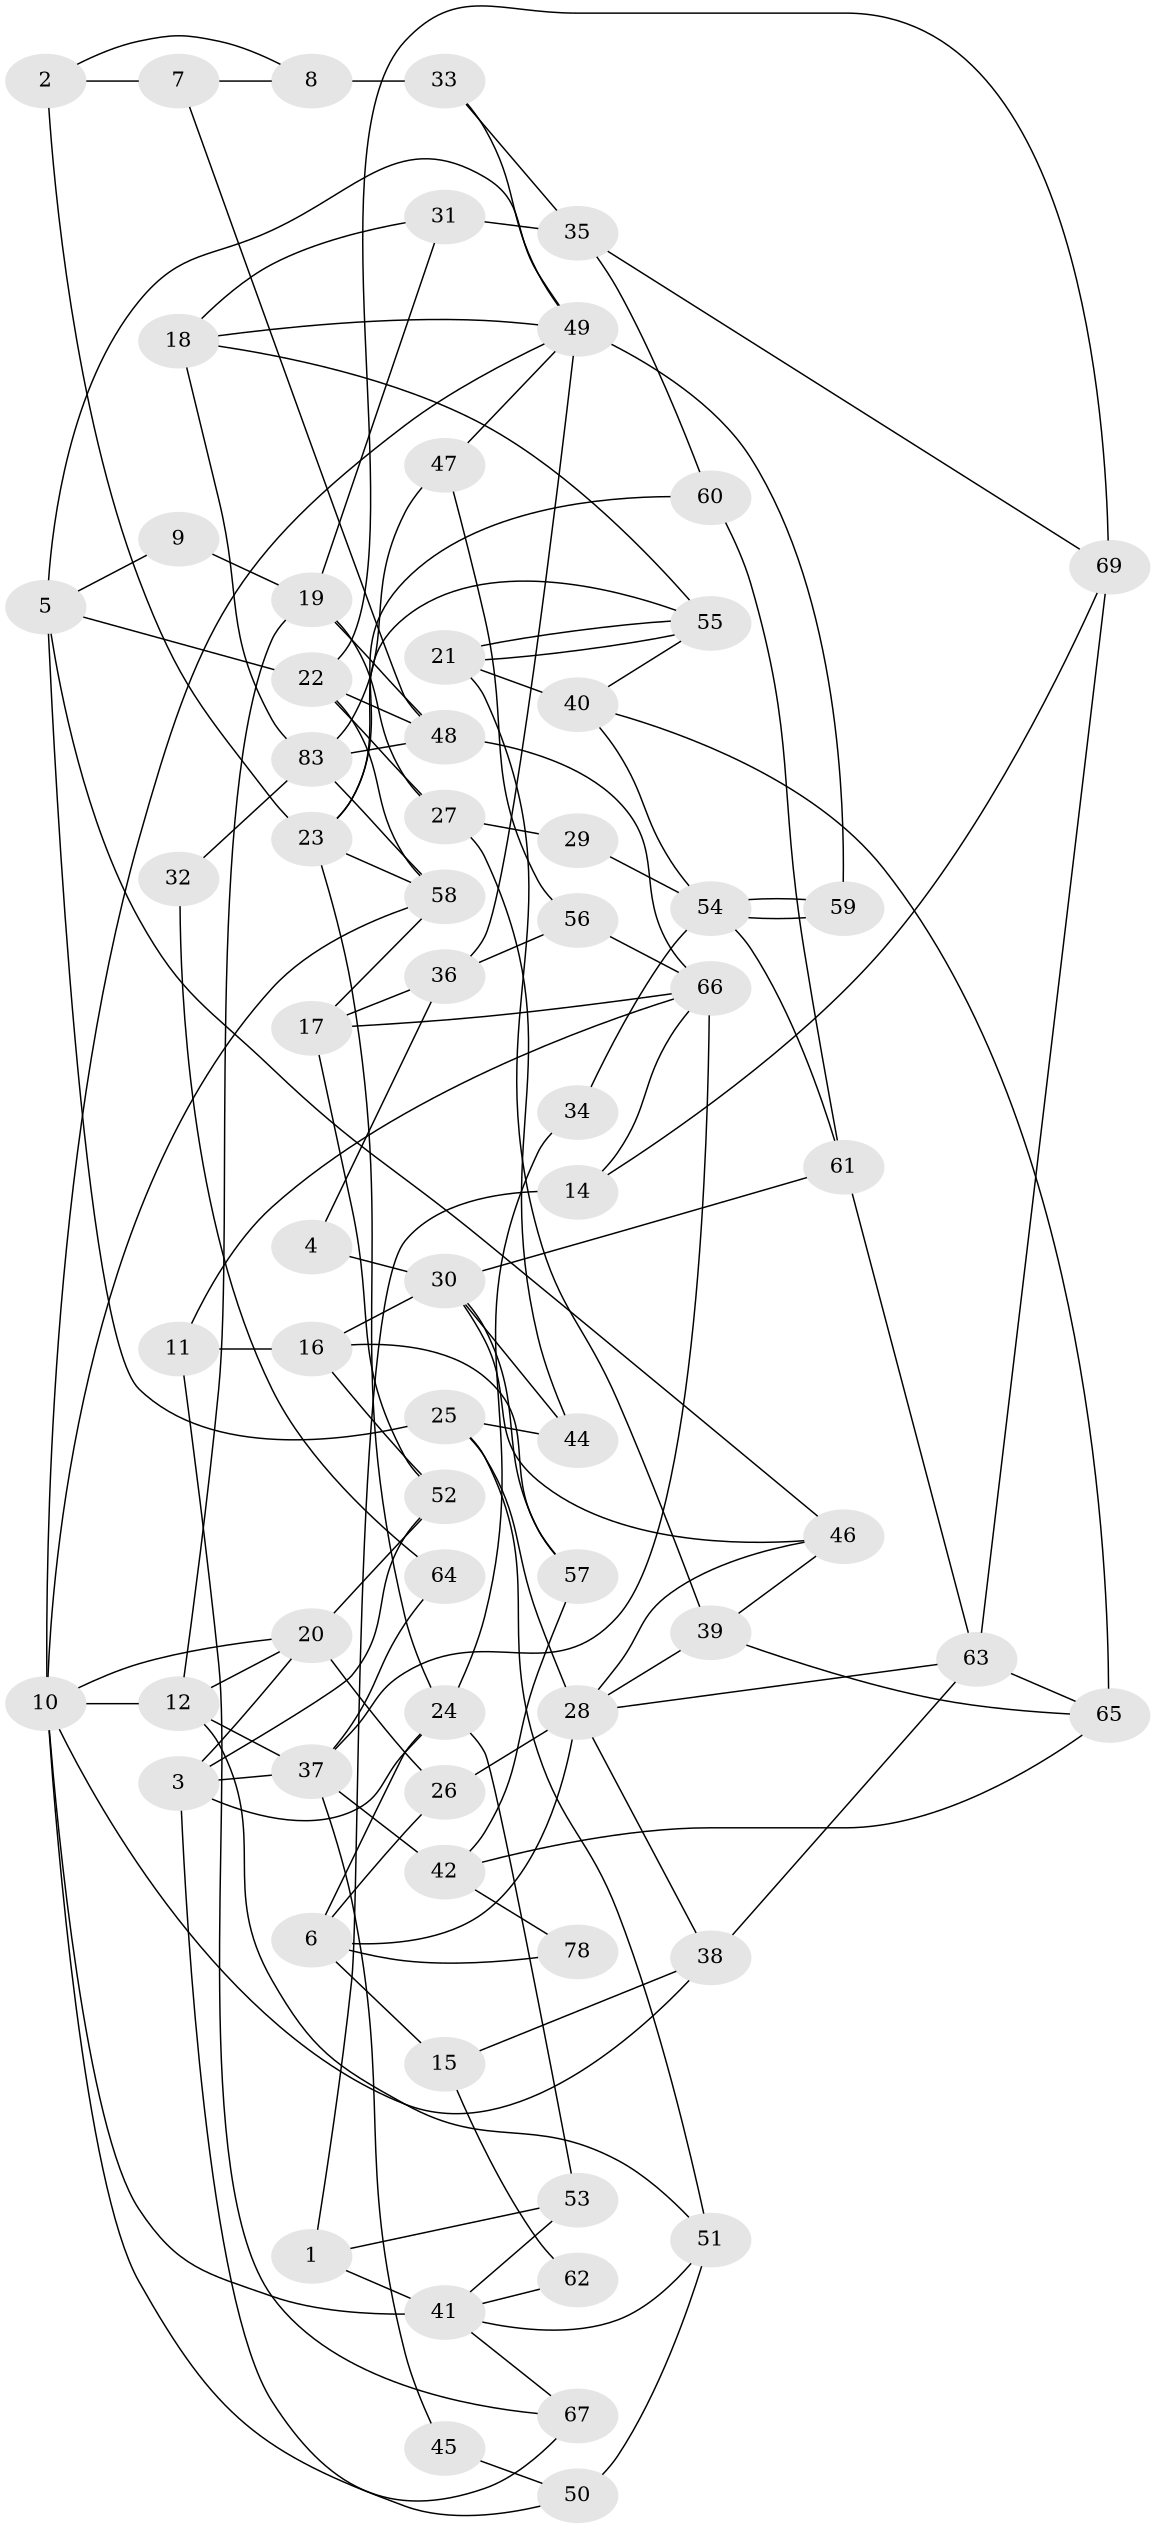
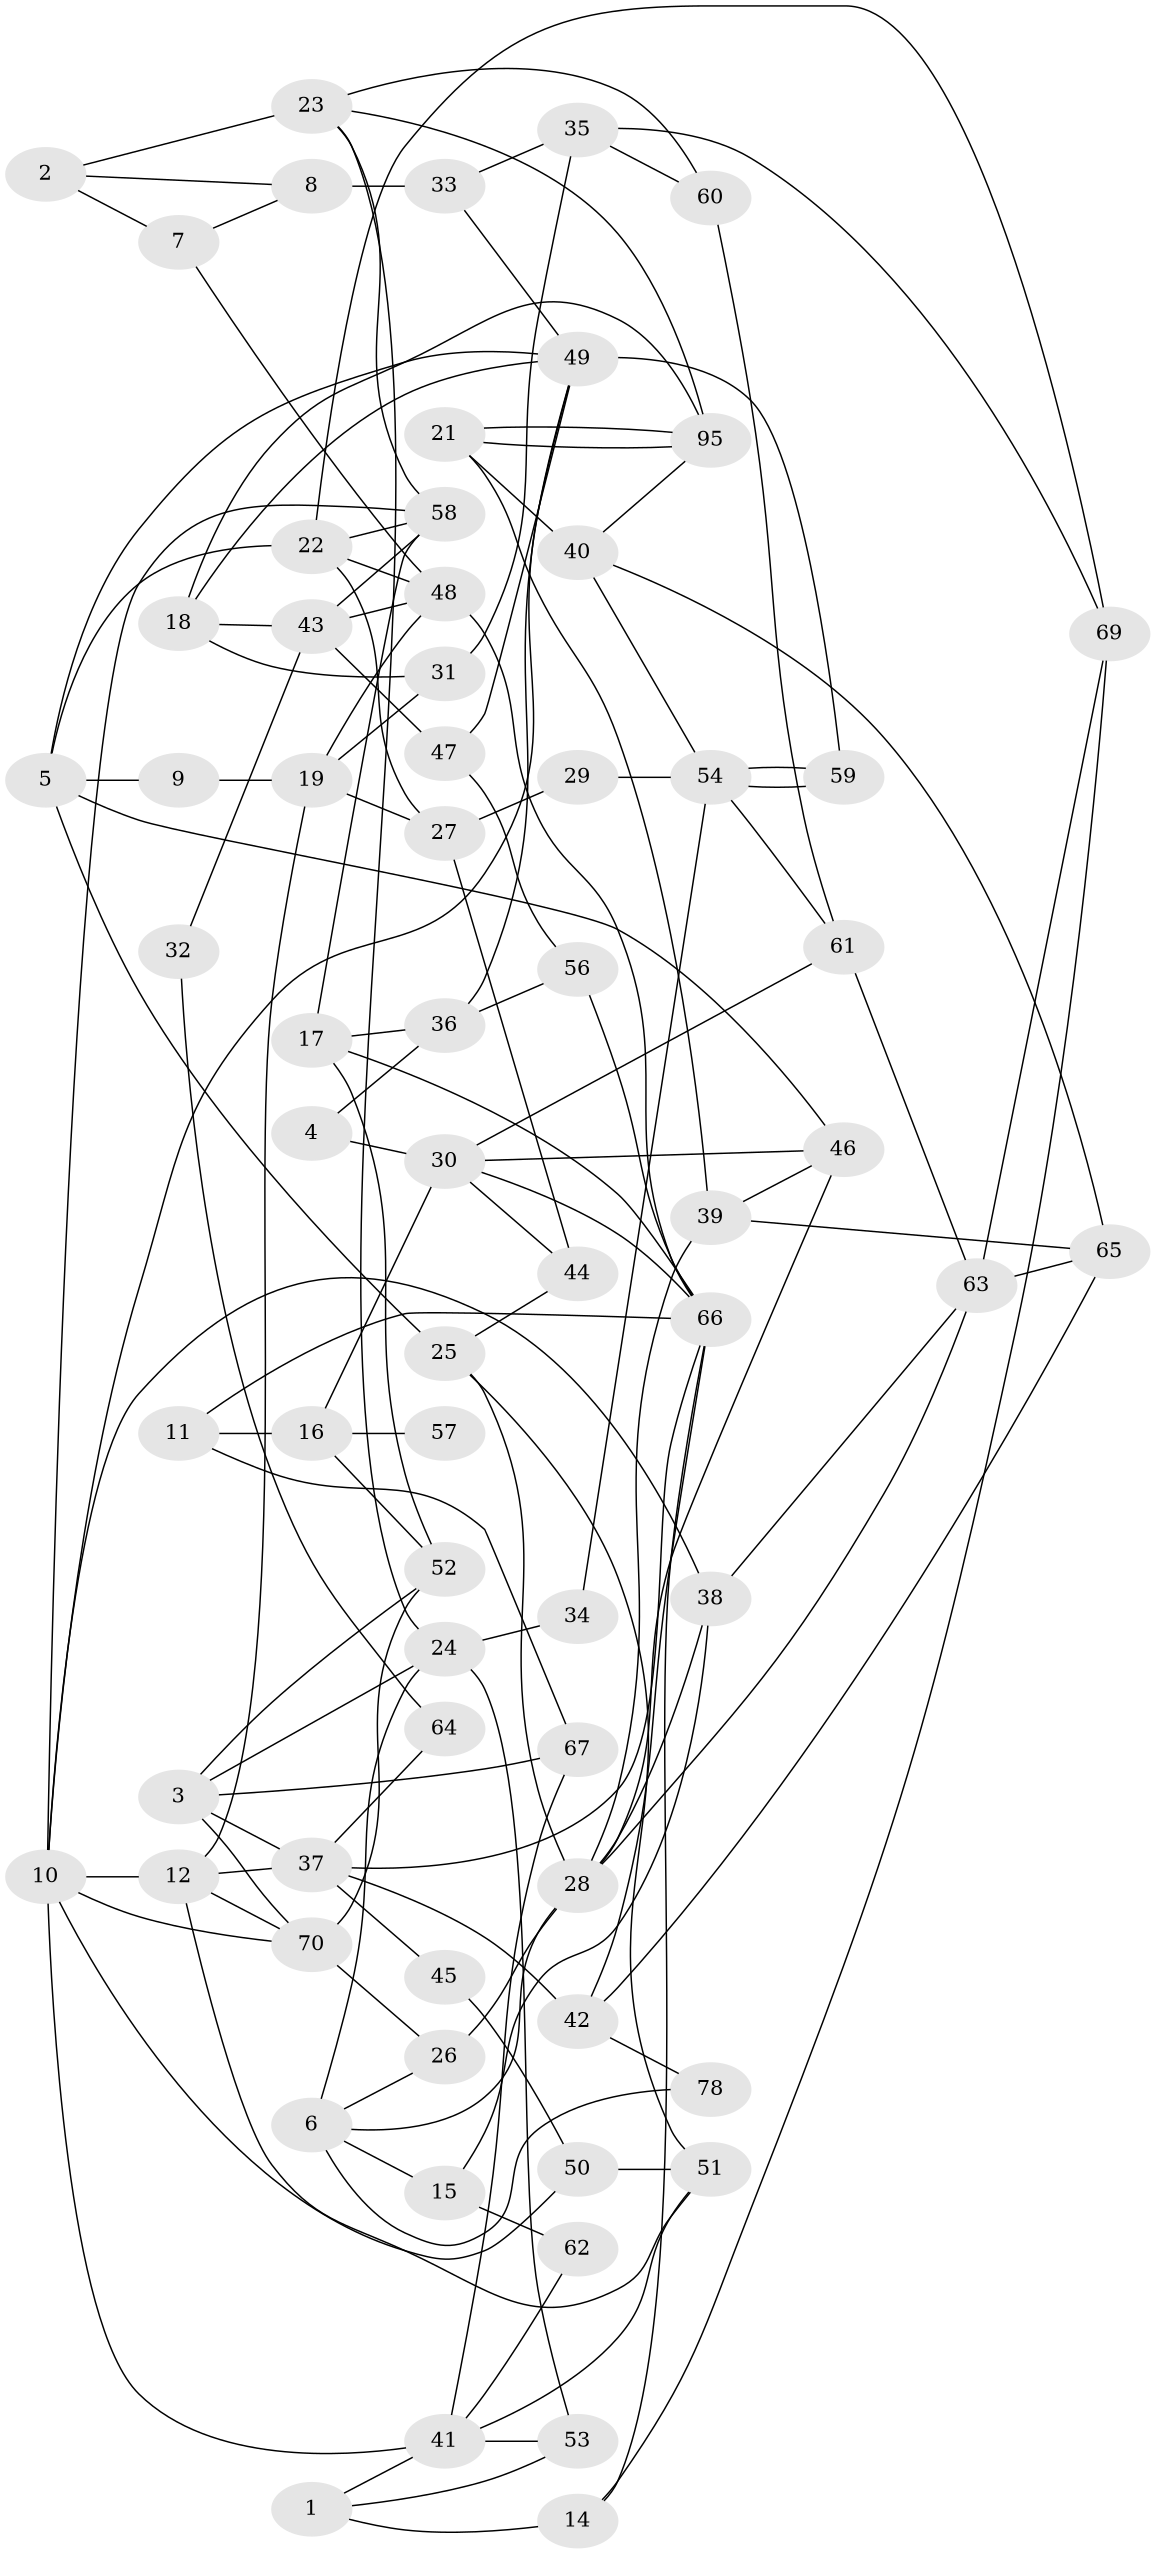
node "55": label "55" -> "95"
node "83": label "83" -> "43"
edge "30" -- "57": now "30" -- "66"
node "20": label "20" -> "70"
edge "57" -- "42": now "66" -- "42"
